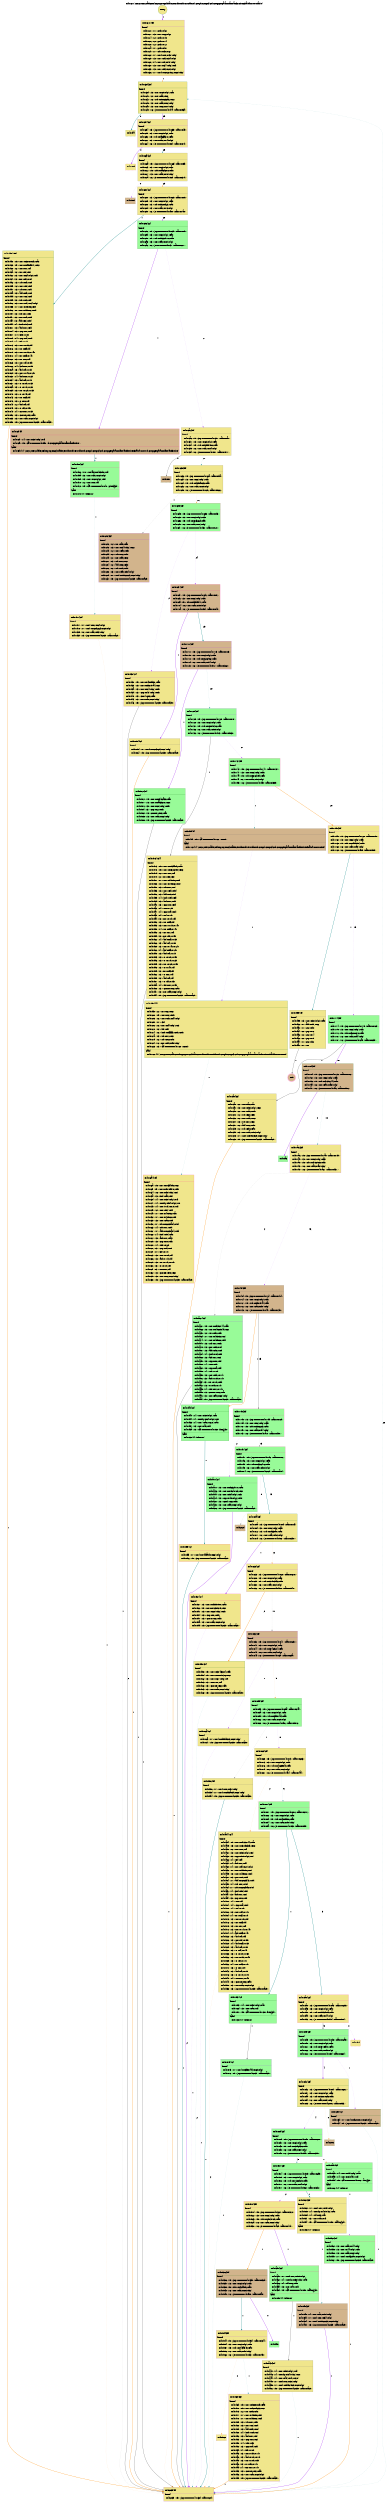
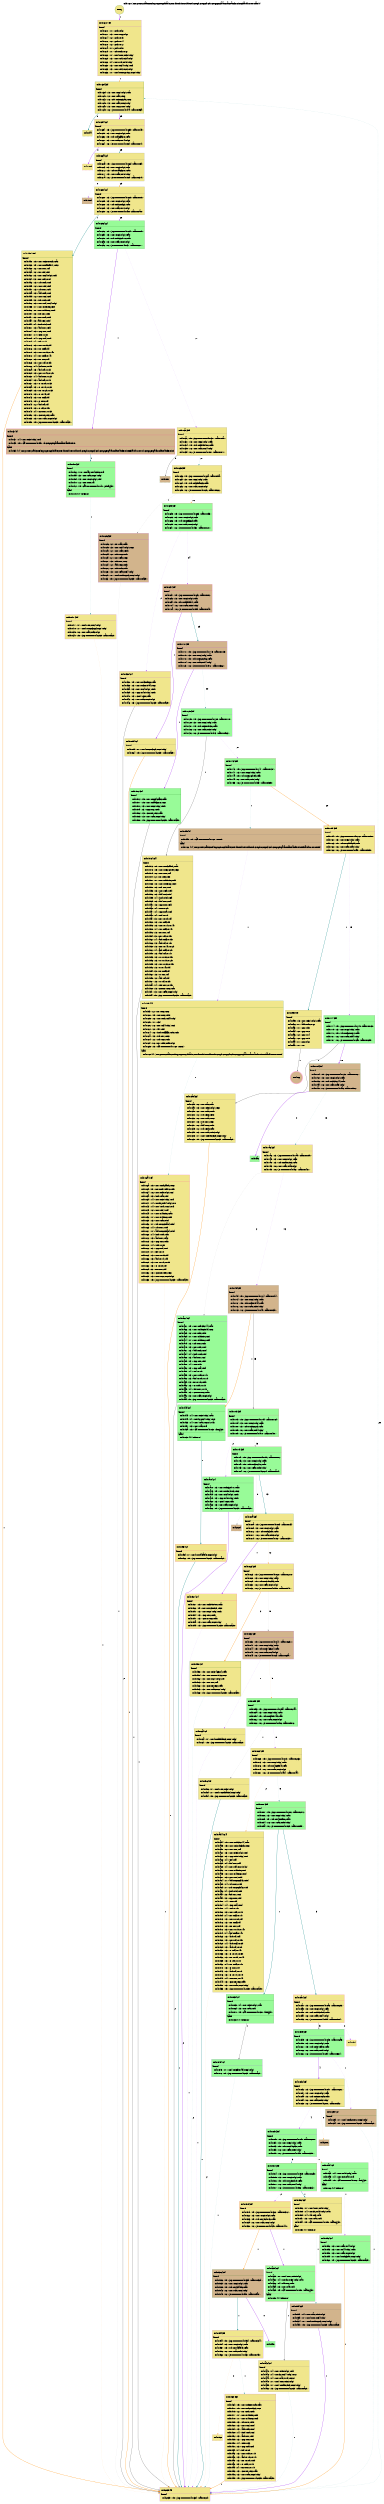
node "Exit": label "Exit" -> "Desktop"
